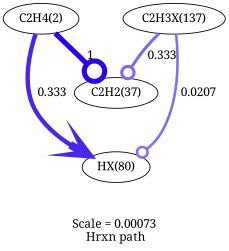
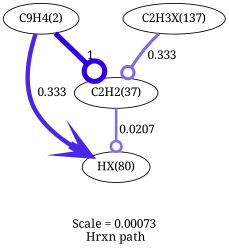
node "C2H4(2)": label "C2H4(2)" -> "C9H4(2)"
edge "C2H3X(137)" -> "HX(80)": now "C2H2(37)" -> "HX(80)"
